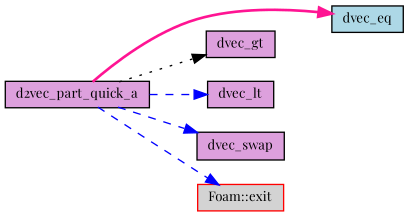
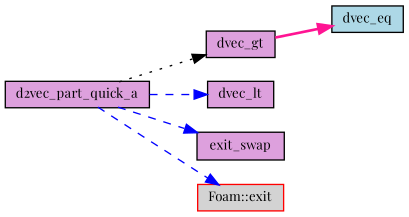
edge "d2vec_part_quick_a" -> "dvec_eq": now "dvec_gt" -> "dvec_eq"
node "dvec_swap": label "dvec_swap" -> "exit_swap"
